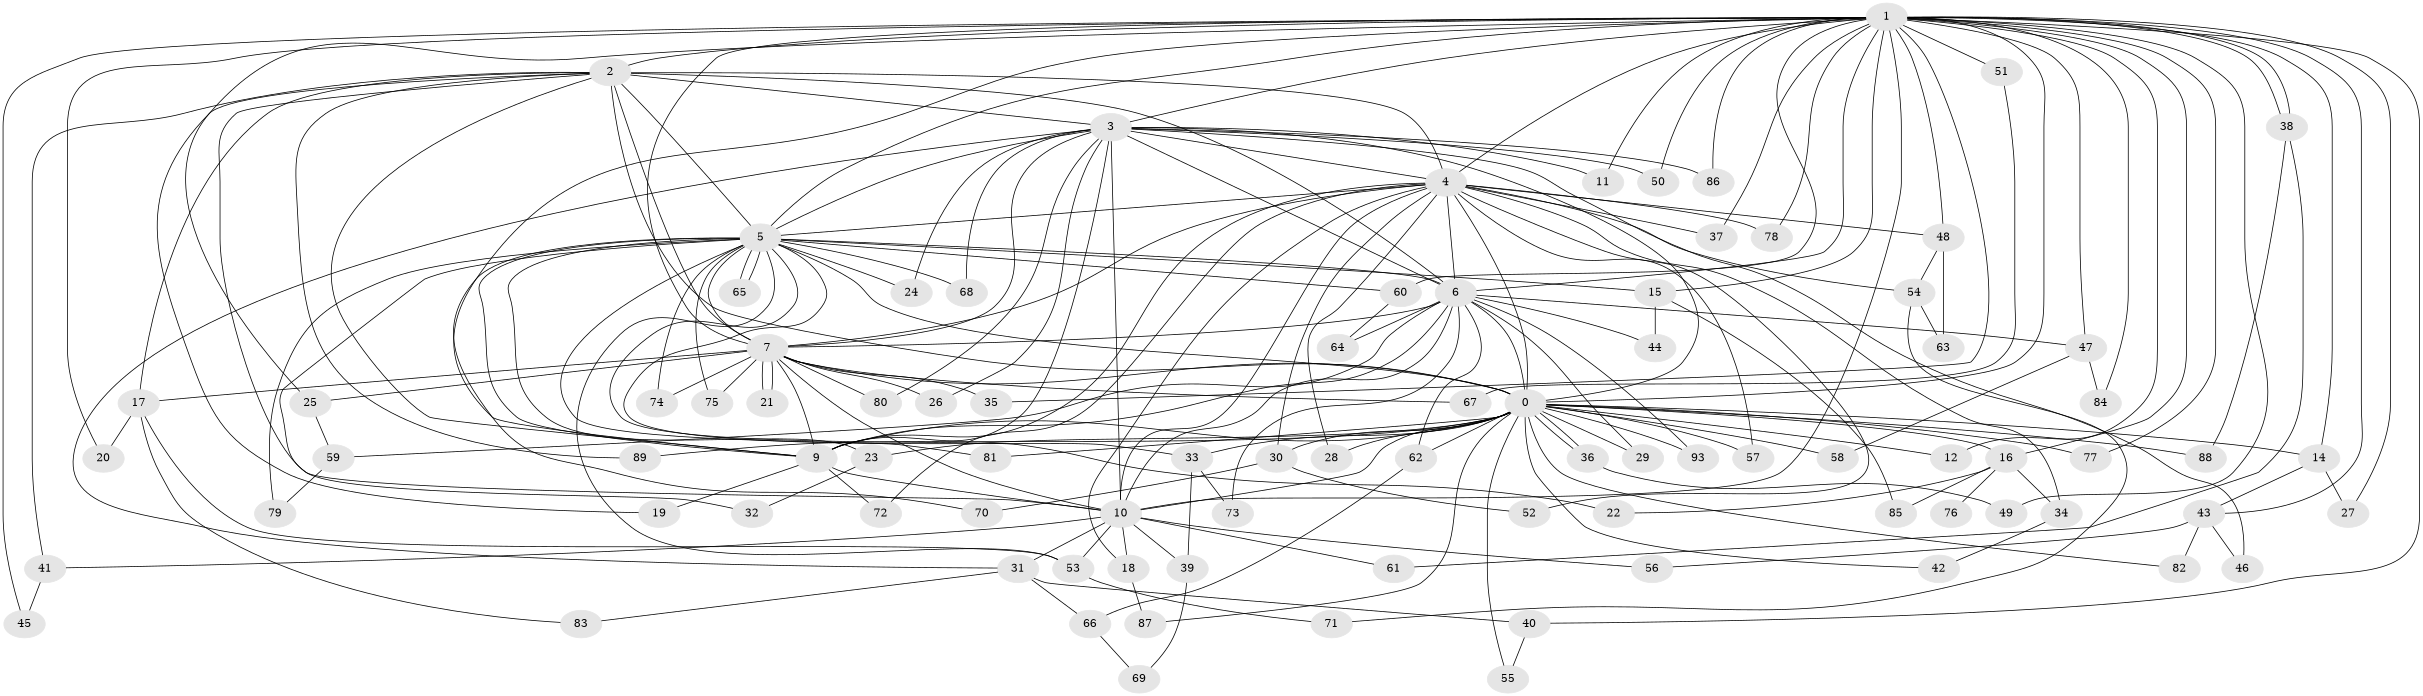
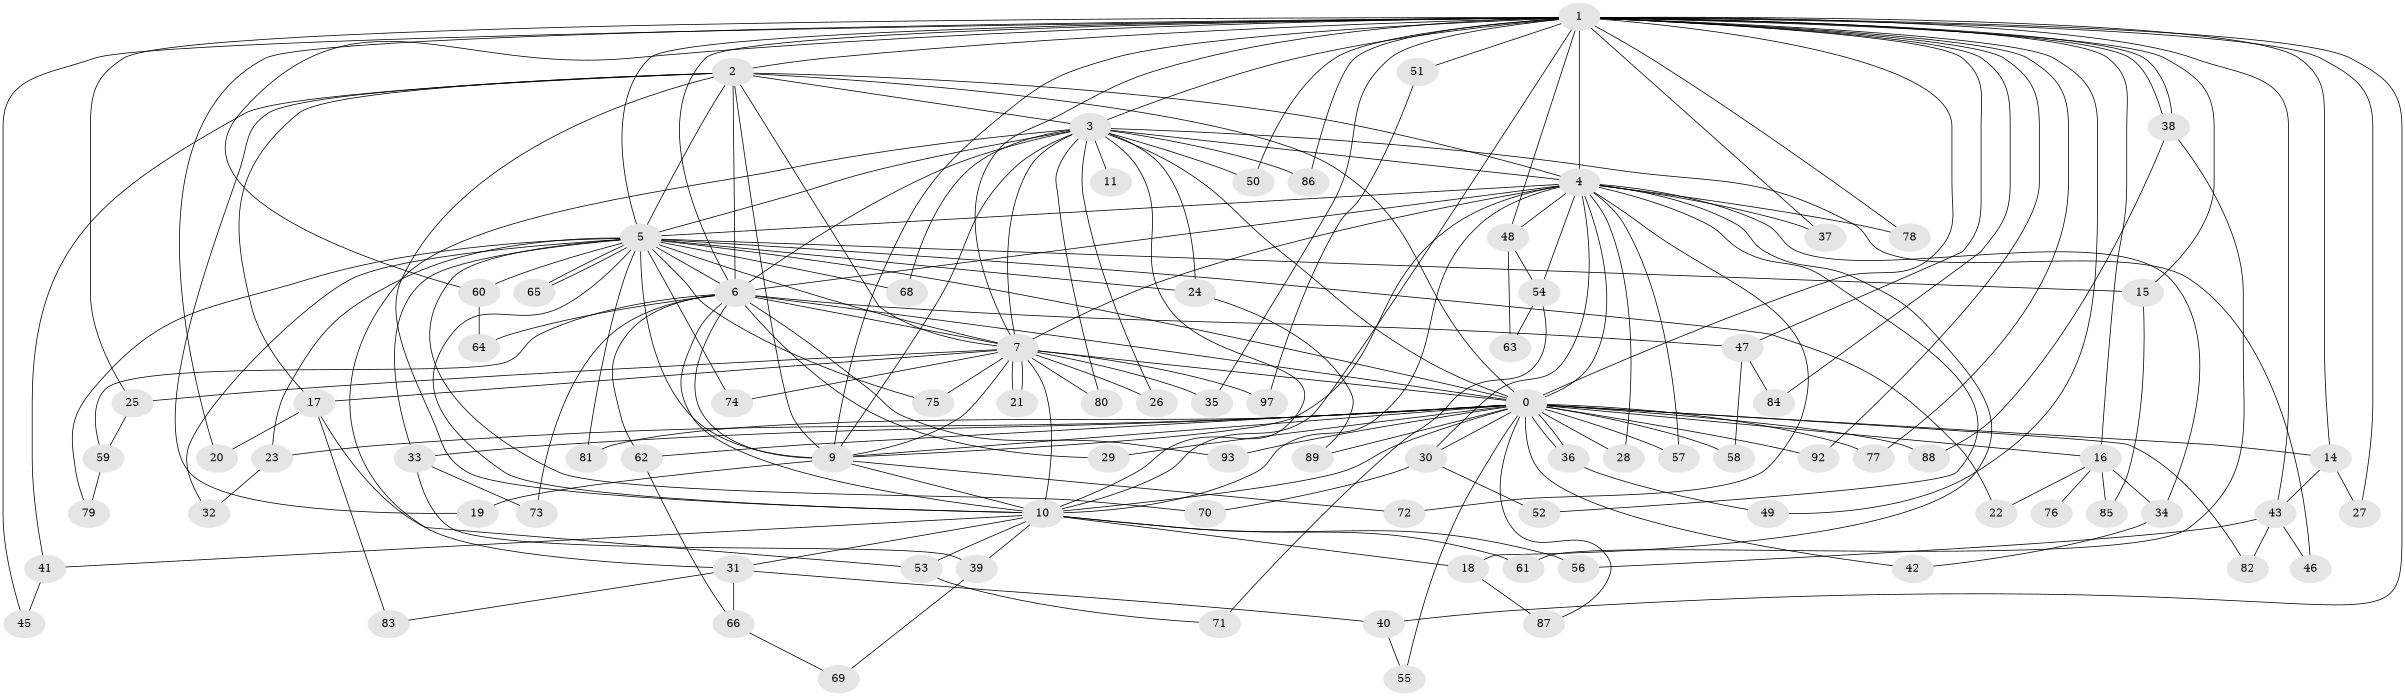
edge "1" -- "11": removed
edge "2" -- "89": now "24" -- "89"
node "44": removed
node "67": label "67" -> "97"
node "12": label "12" -> "92"
edge "5" -- "53": now "5" -- "10"
